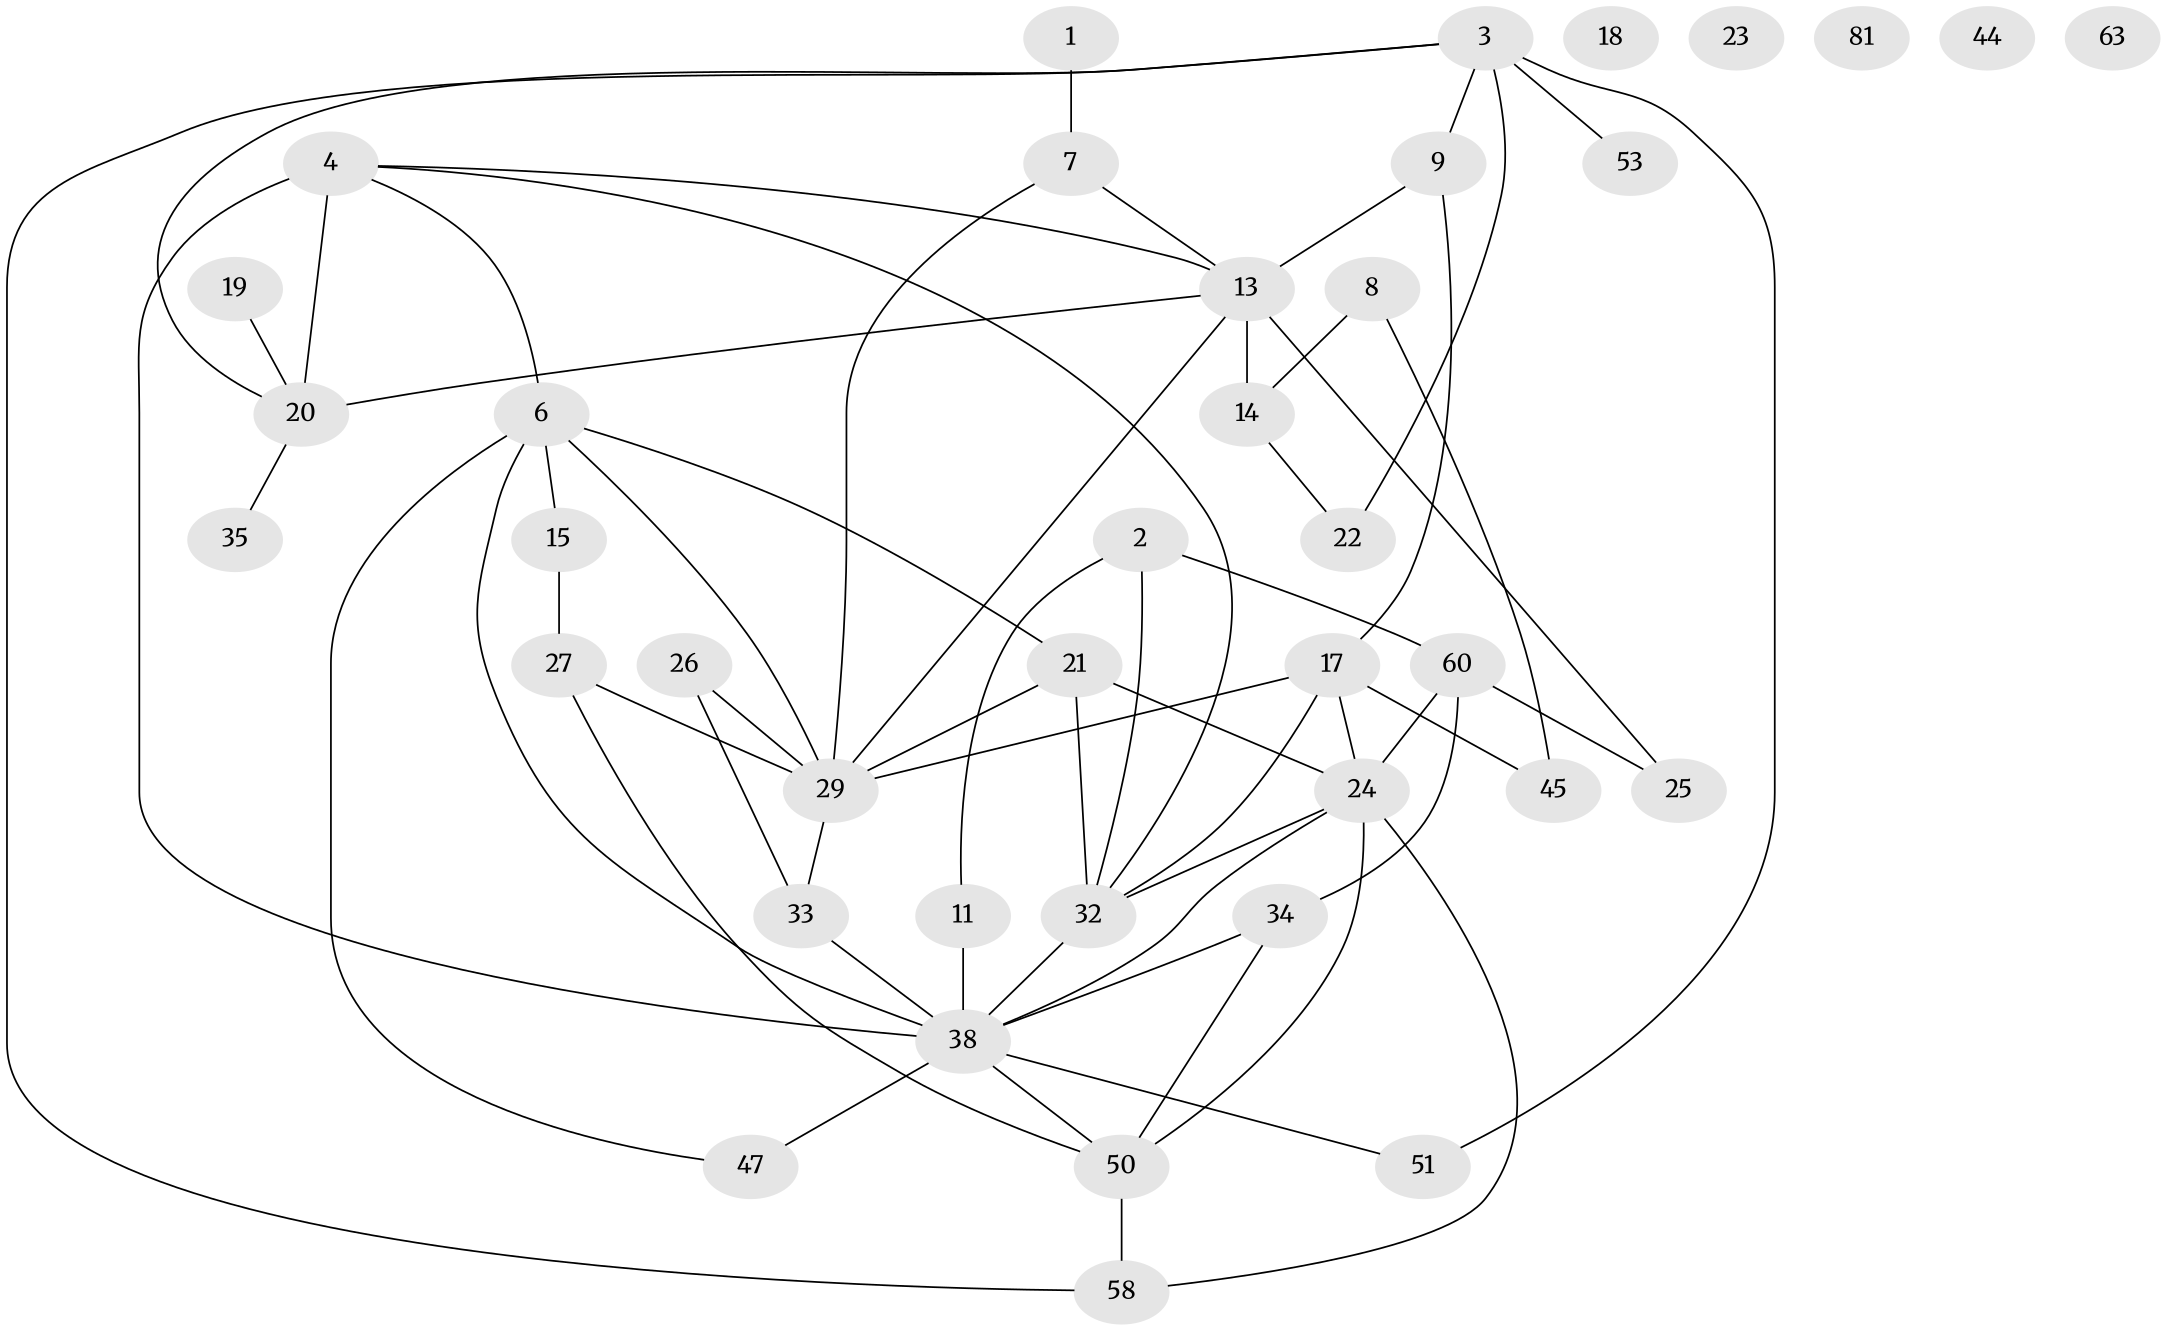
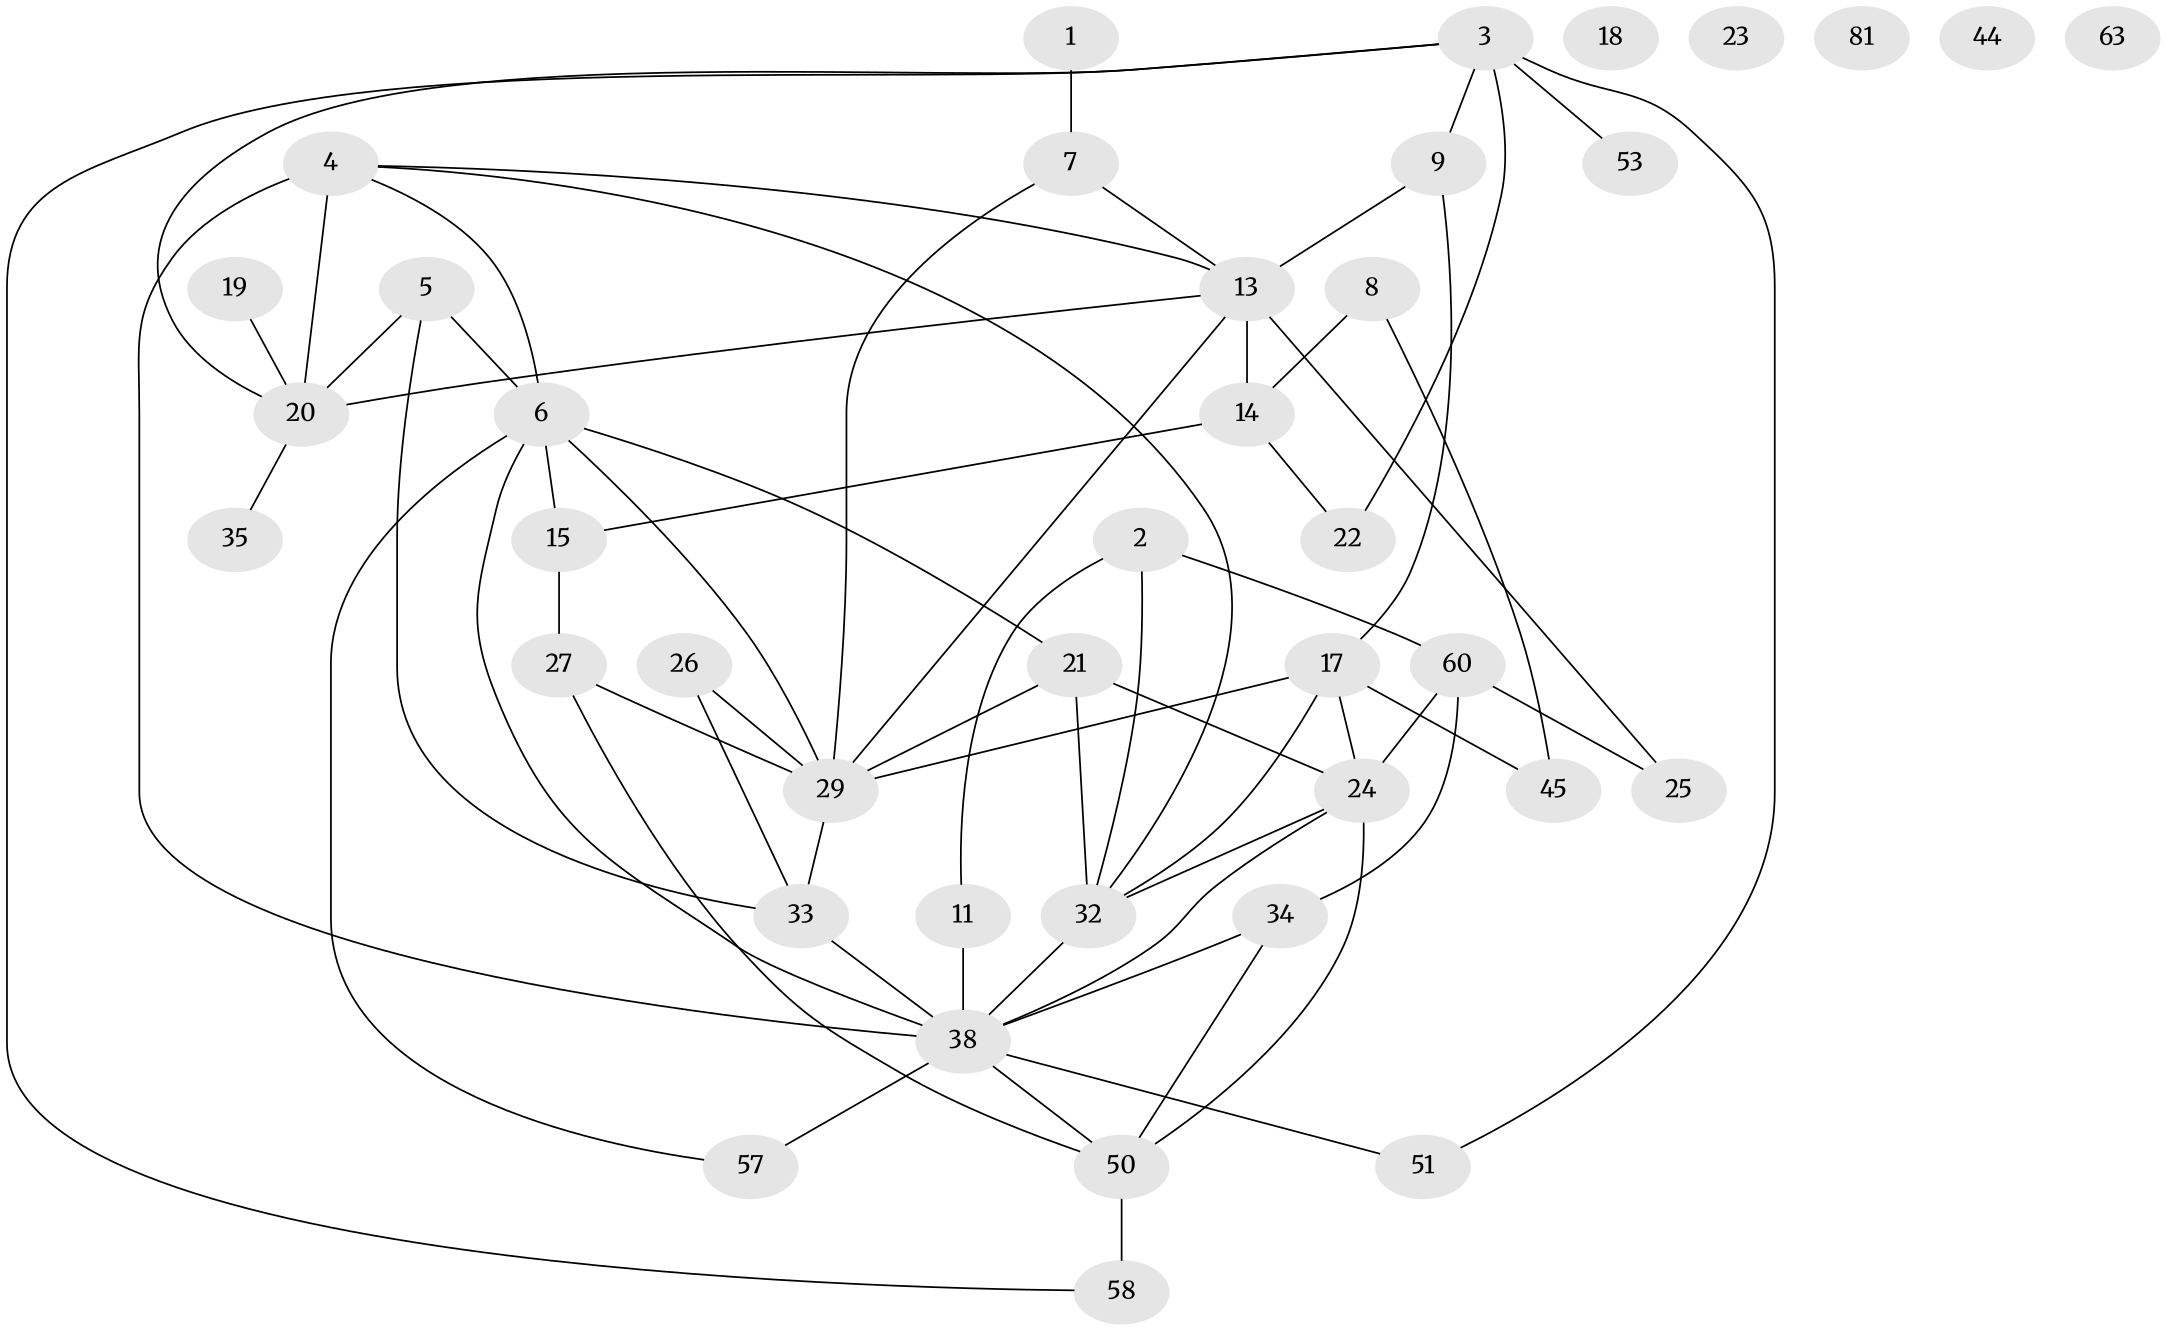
node "5": added
edge "14" -- "15": added
edge "24" -- "58": removed
node "47": label "47" -> "57"
